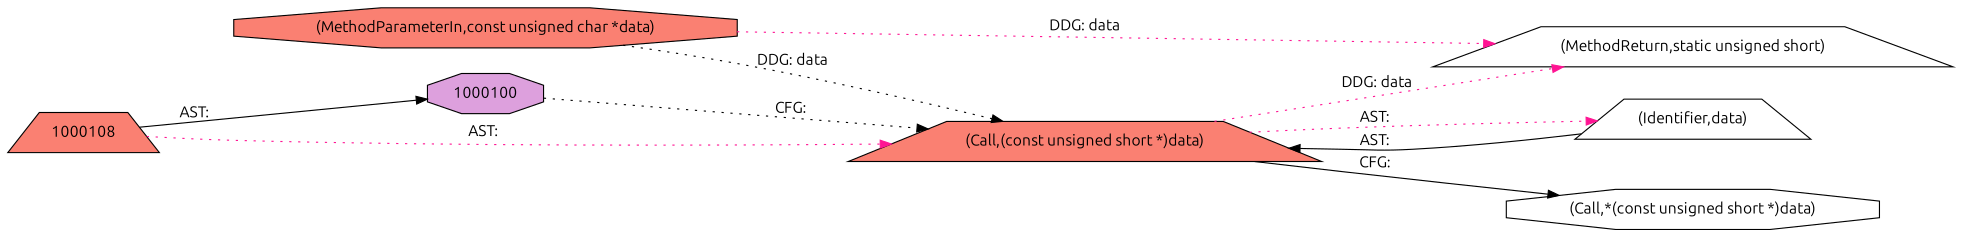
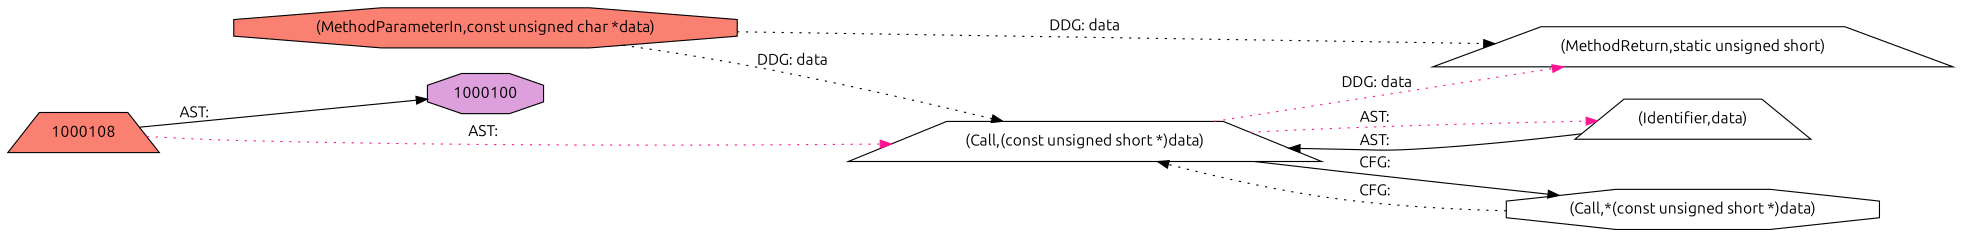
edge "(MethodParameterIn,const unsigned char *data)" -> "(MethodReturn,static unsigned short)": color deeppink -> black
edge "1000100" -> "(Call,(const unsigned short *)data)": now "(Call,*(const unsigned short *)data)" -> "(Call,(const unsigned short *)data)"
node "(Call,(const unsigned short *)data)": fillcolor salmon -> white
